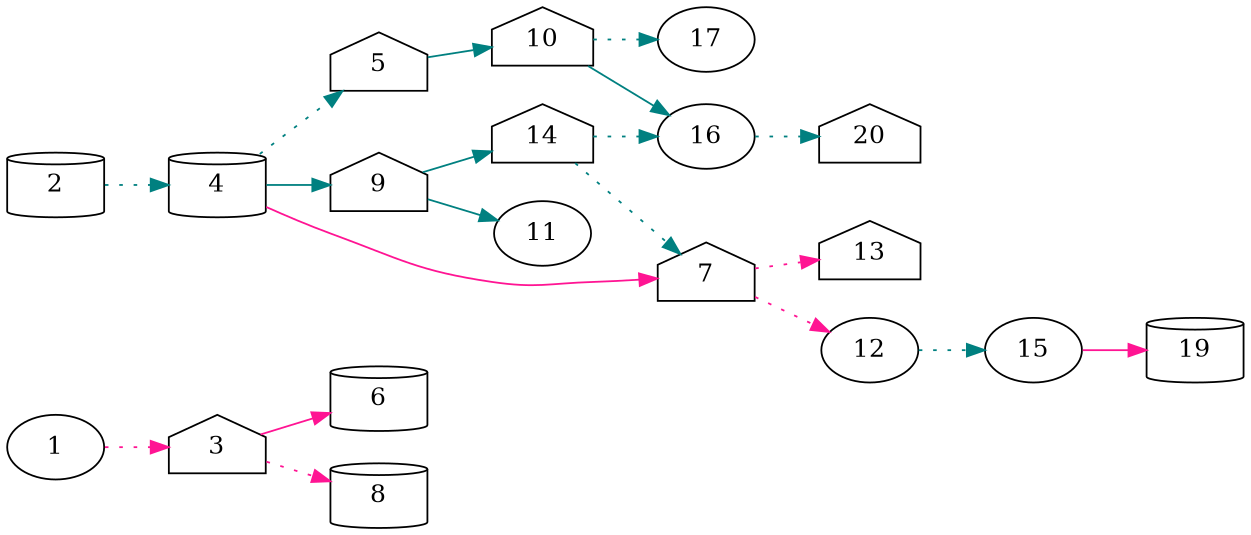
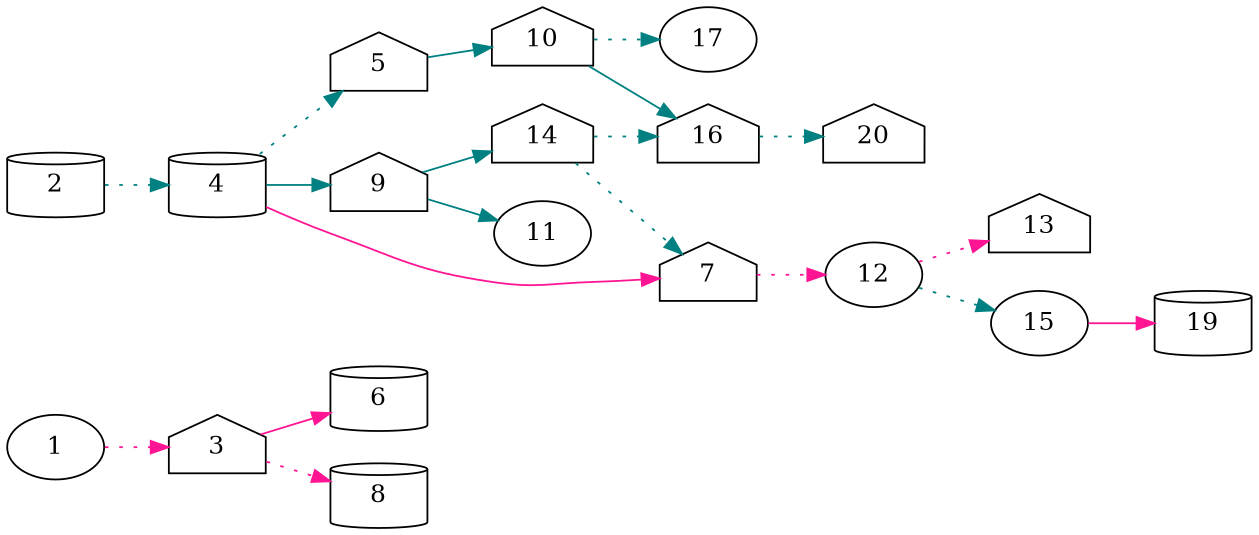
node "16": shape ellipse -> house
edge "7" -> "13": now "12" -> "13"
